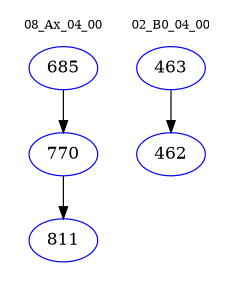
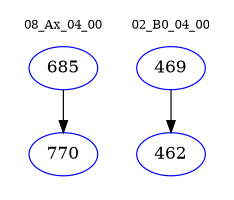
node "463": label "463" -> "469"
node "811": removed
